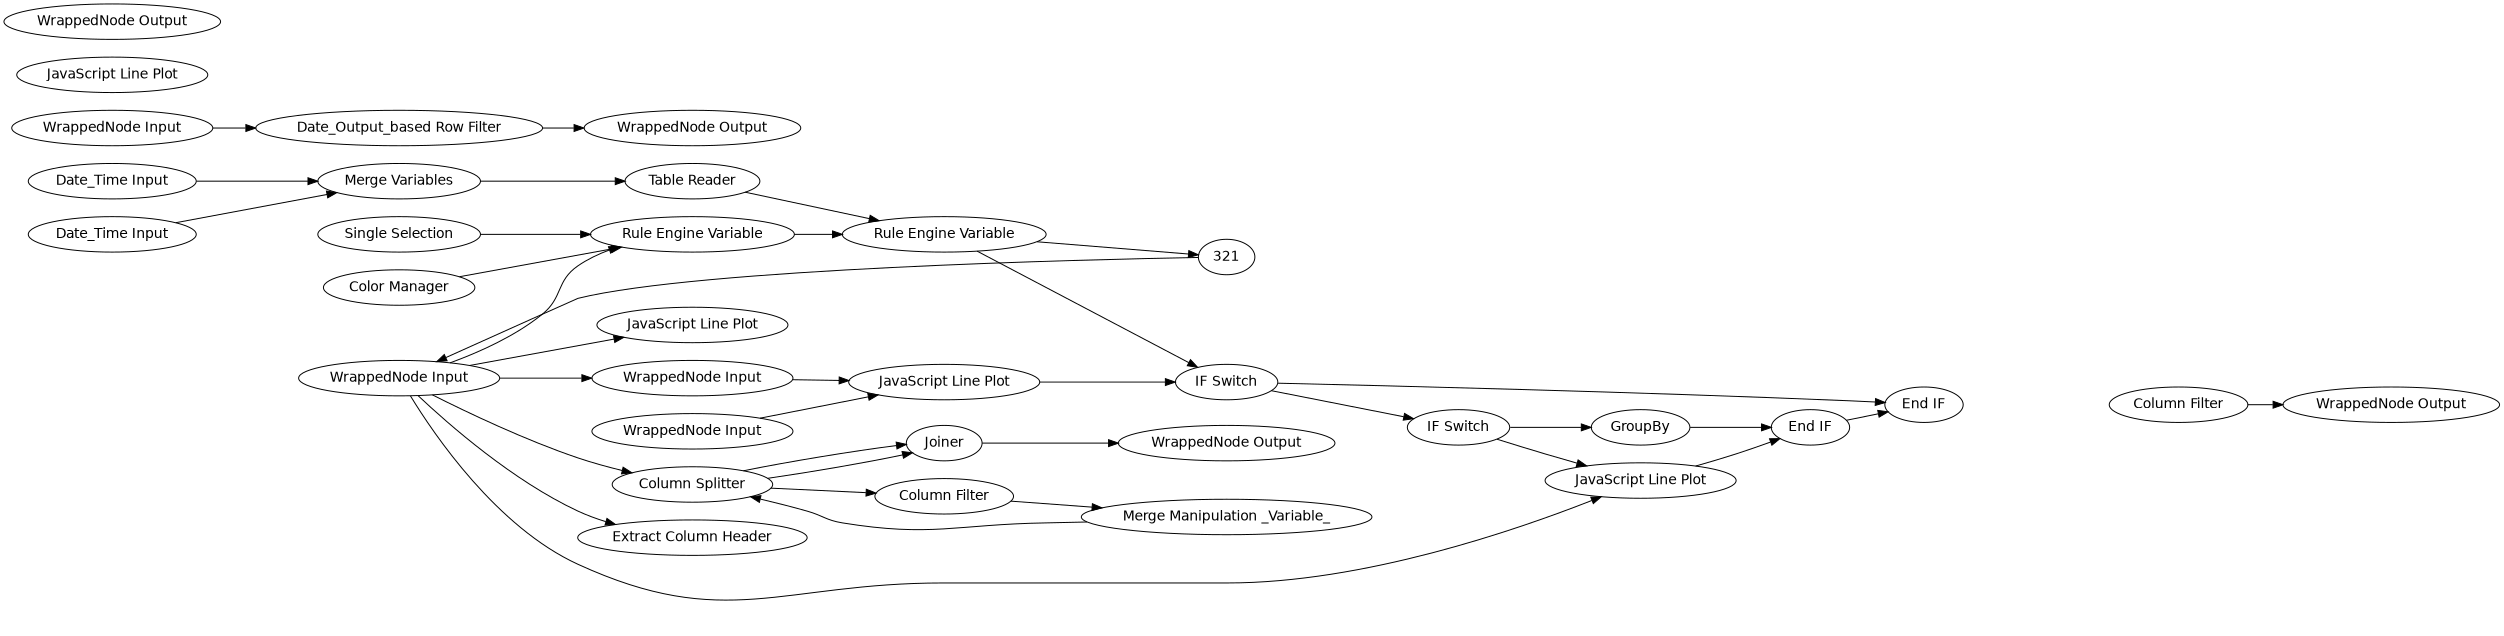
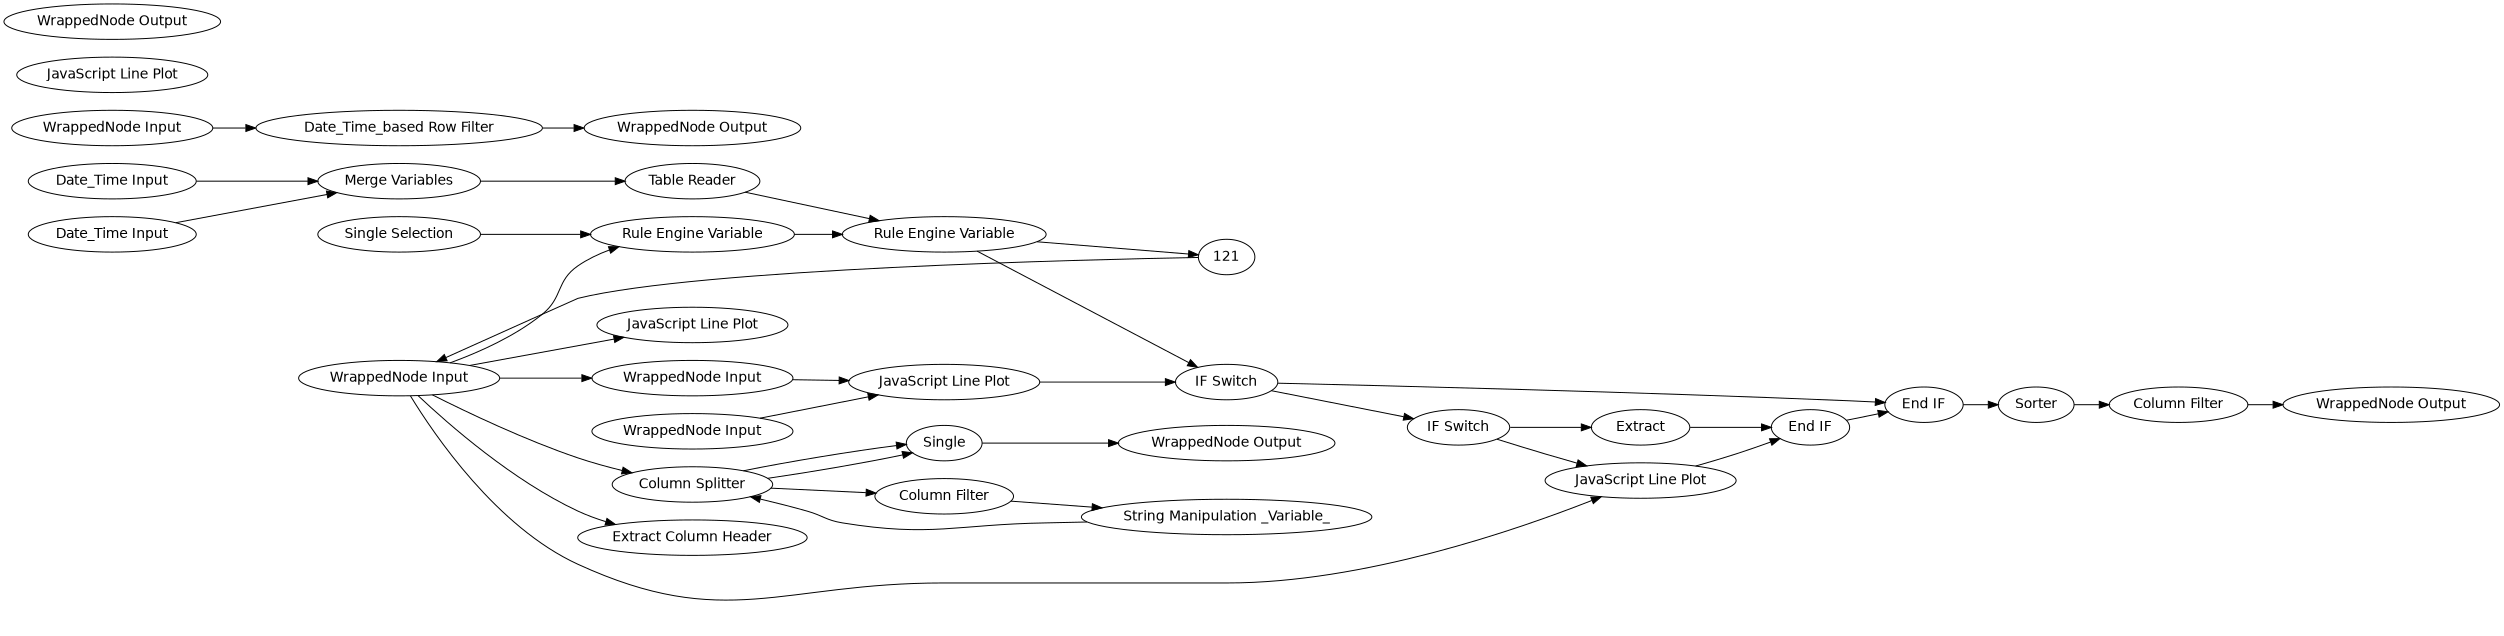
node "Date_Output_based Row Filter": label "Date_Output_based Row Filter" -> "Date_Time_based Row Filter"
node "321": label "321" -> "121"
node "Color Manager": removed
node "Sorter": added
node "GroupBy": label "GroupBy" -> "Extract"
node "Joiner": label "Joiner" -> "Single"
node "Merge Manipulation _Variable_": label "Merge Manipulation _Variable_" -> "String Manipulation _Variable_"
